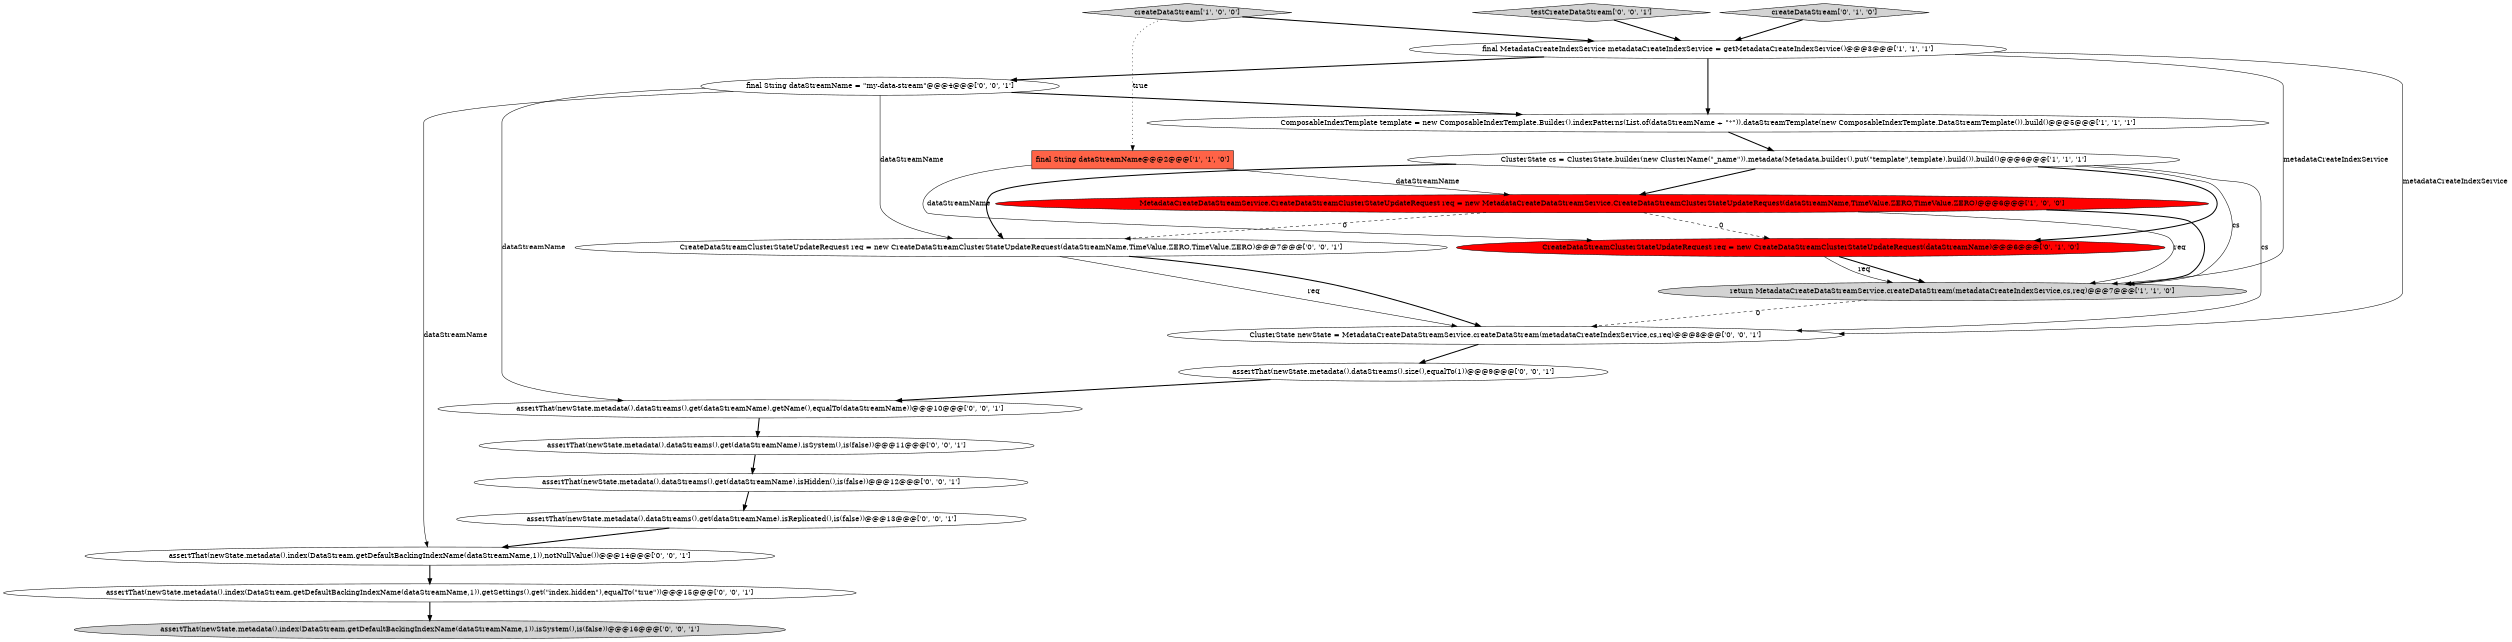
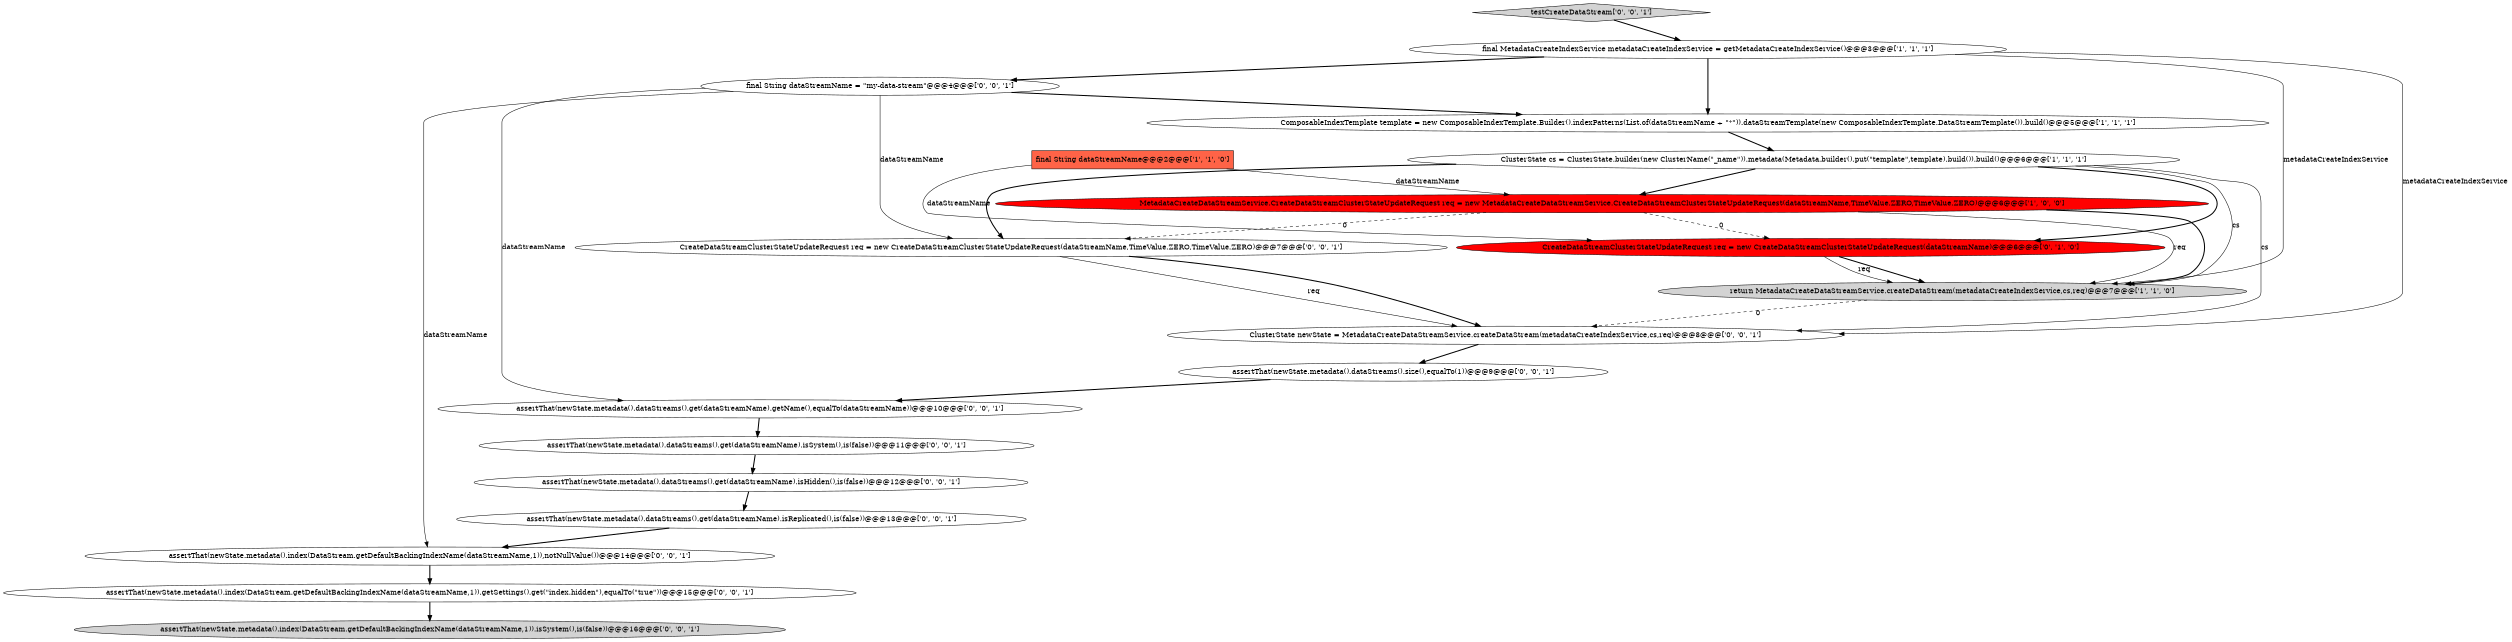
node "createDataStream['1', '0', '0']": removed
node "createDataStream['0', '1', '0']": removed
